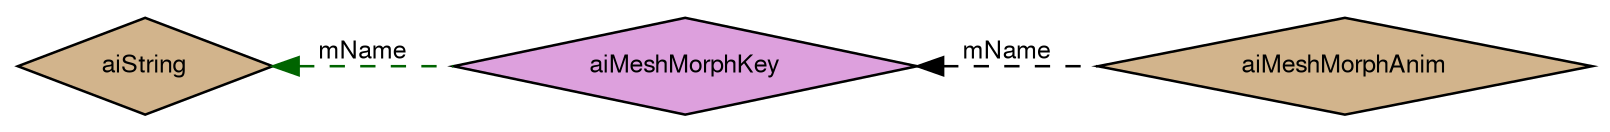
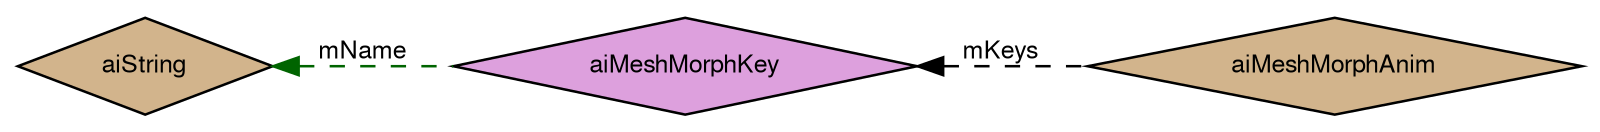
edge "aiMeshMorphAnim" -> "aiMeshMorphKey": label "mName" -> "mKeys"
